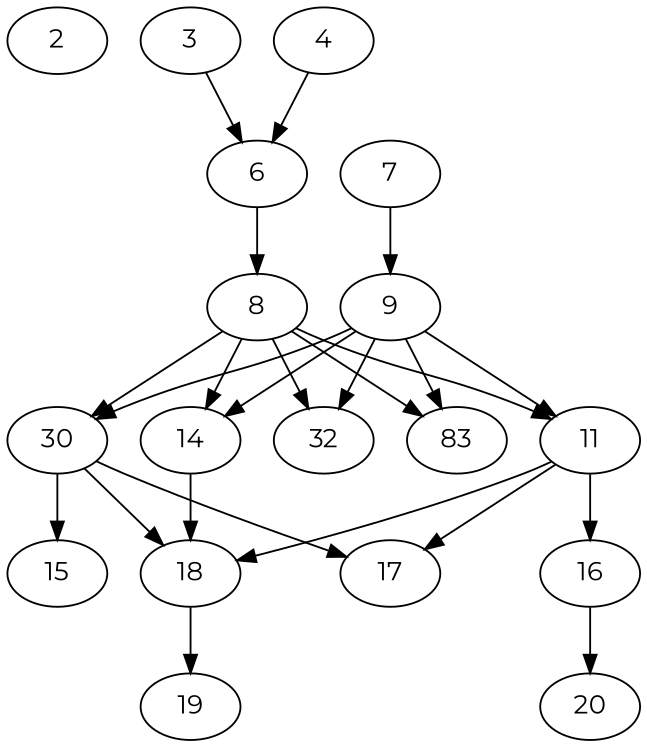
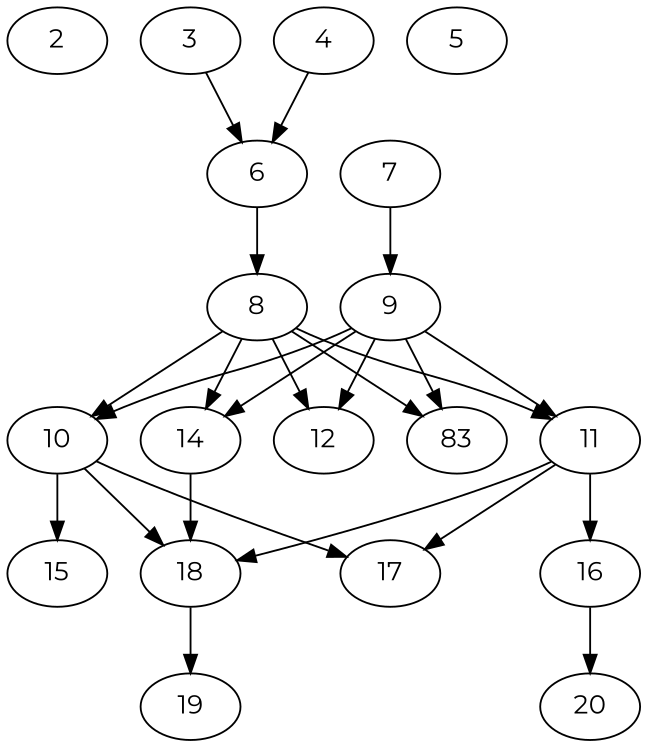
node "5": added
node "30": label "30" -> "10"
node "32": label "32" -> "12"
